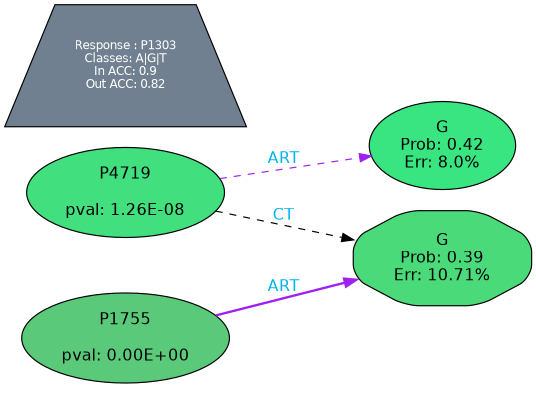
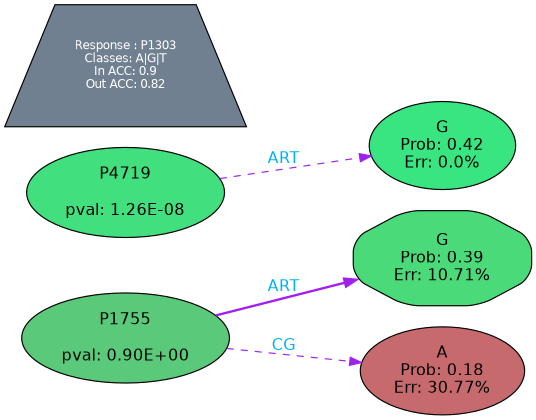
node "G Prob: 0.42 Err: 8.0%": label "G Prob: 0.42 Err: 8.0%" -> "G Prob: 0.42 Err: 0.0%"
edge "P4719 pval: 1.26E-08" -> "G Prob: 0.39 Err: 10.71%": removed, label "CT"
node "P1755 pval: 0.00E+00": label "P1755 pval: 0.00E+00" -> "P1755 pval: 0.90E+00"
node "A Prob: 0.18 Err: 30.77%": added
